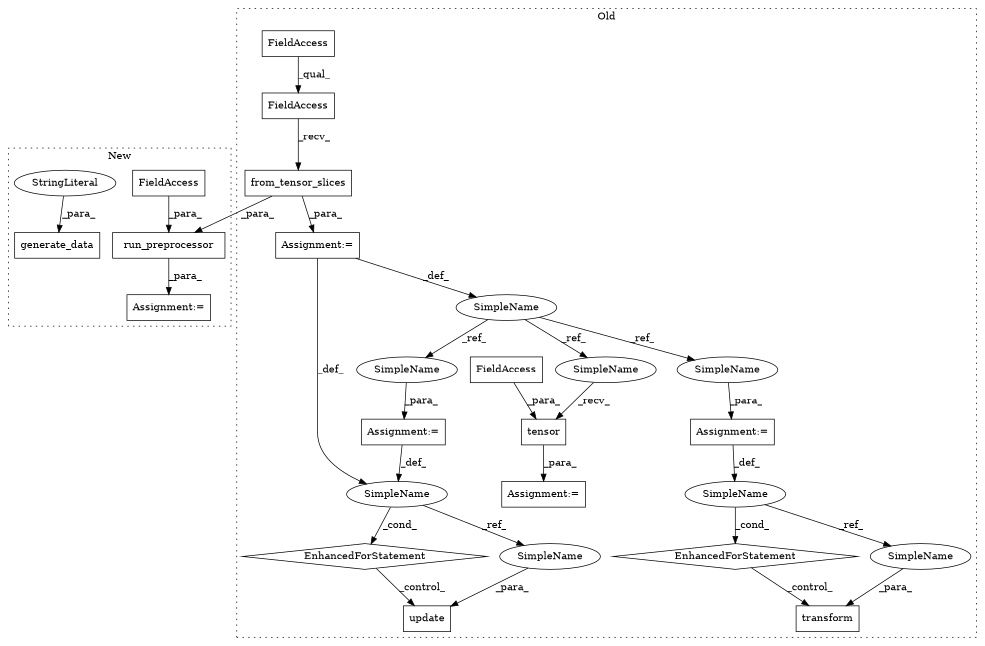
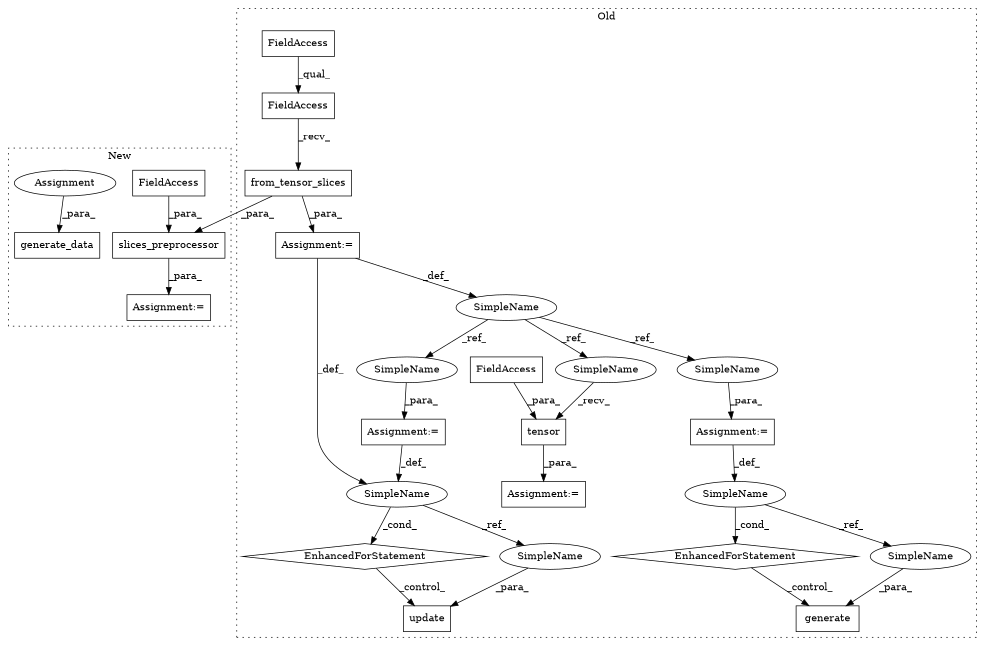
node "StringLiteral": label "StringLiteral" -> "Assignment"
node "run_preprocessor": label "run_preprocessor" -> "slices_preprocessor"
node "transform": label "transform" -> "generate"
